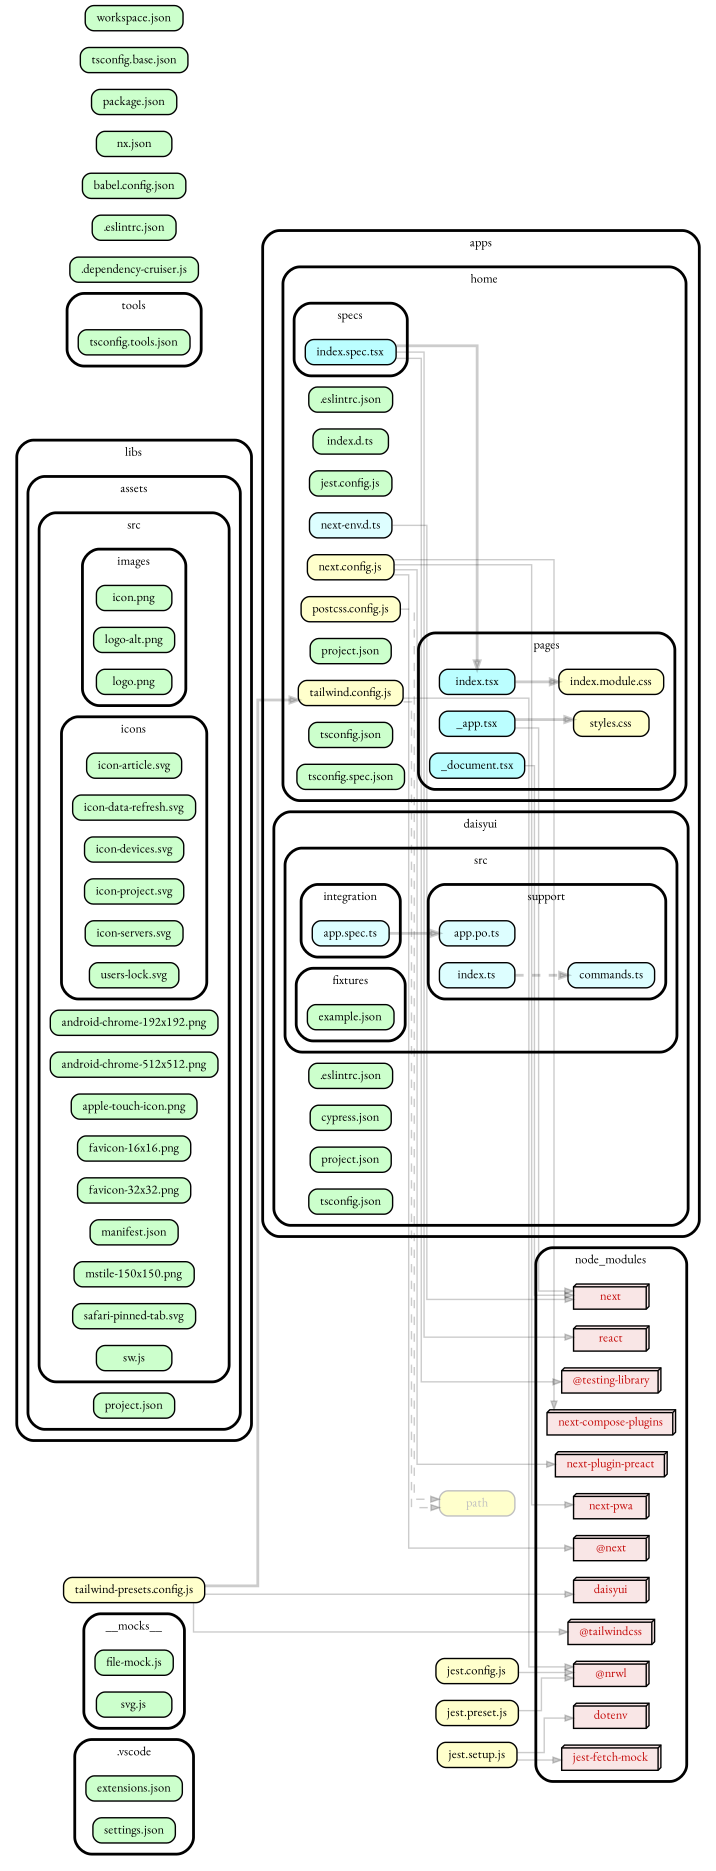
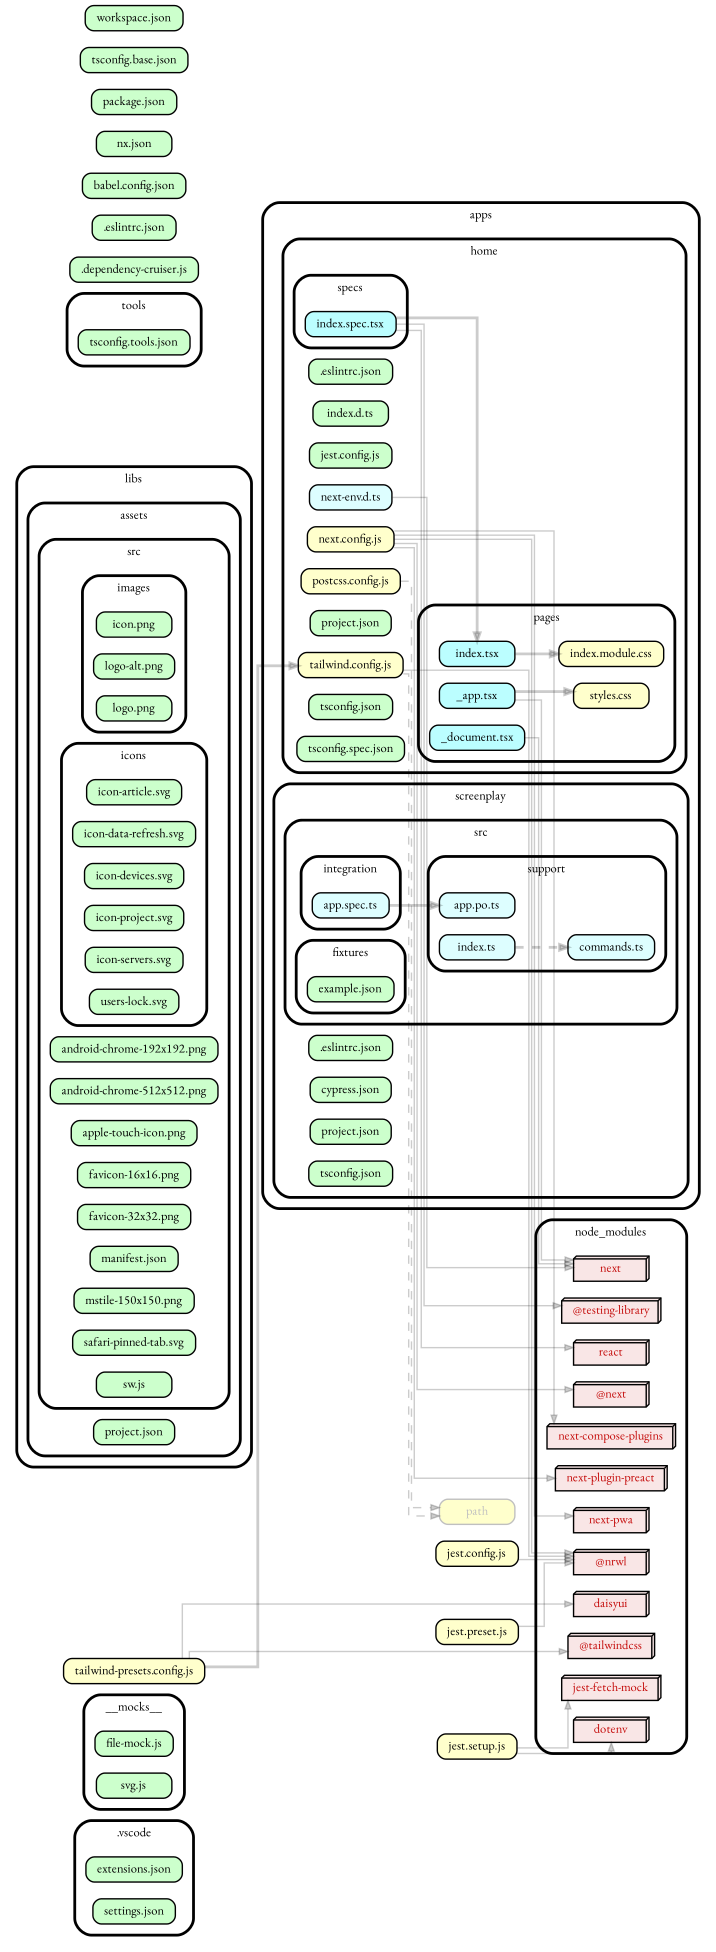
cluster "daisyui": label "daisyui" -> "screenplay"
edge "next.config.js" -> "@nrwl": added
